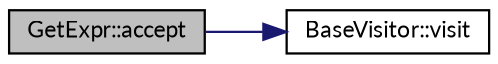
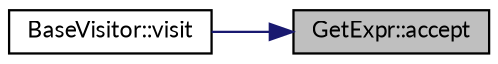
edge "GetExpr::accept" -> "BaseVisitor::visit": reversed
